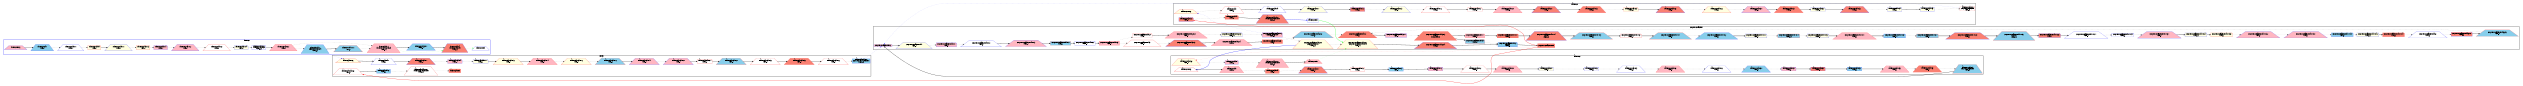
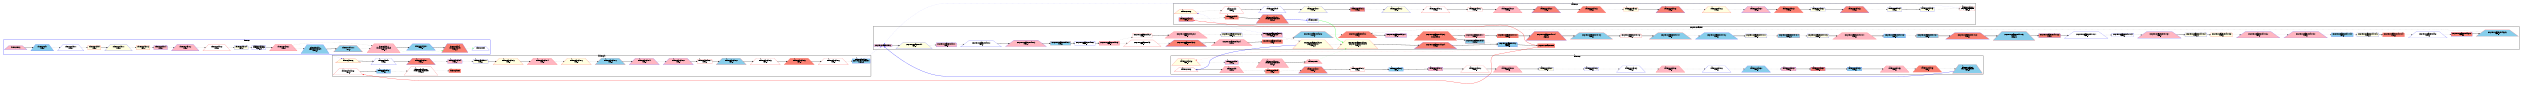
cluster "_exit39_": label "_exit39_" -> "_taskFunc39_"
edge "_taskFunc1___bb__37 compute_w_coefficients WCET=15" -> "compute_w_coefficients_entry": color black -> blue
